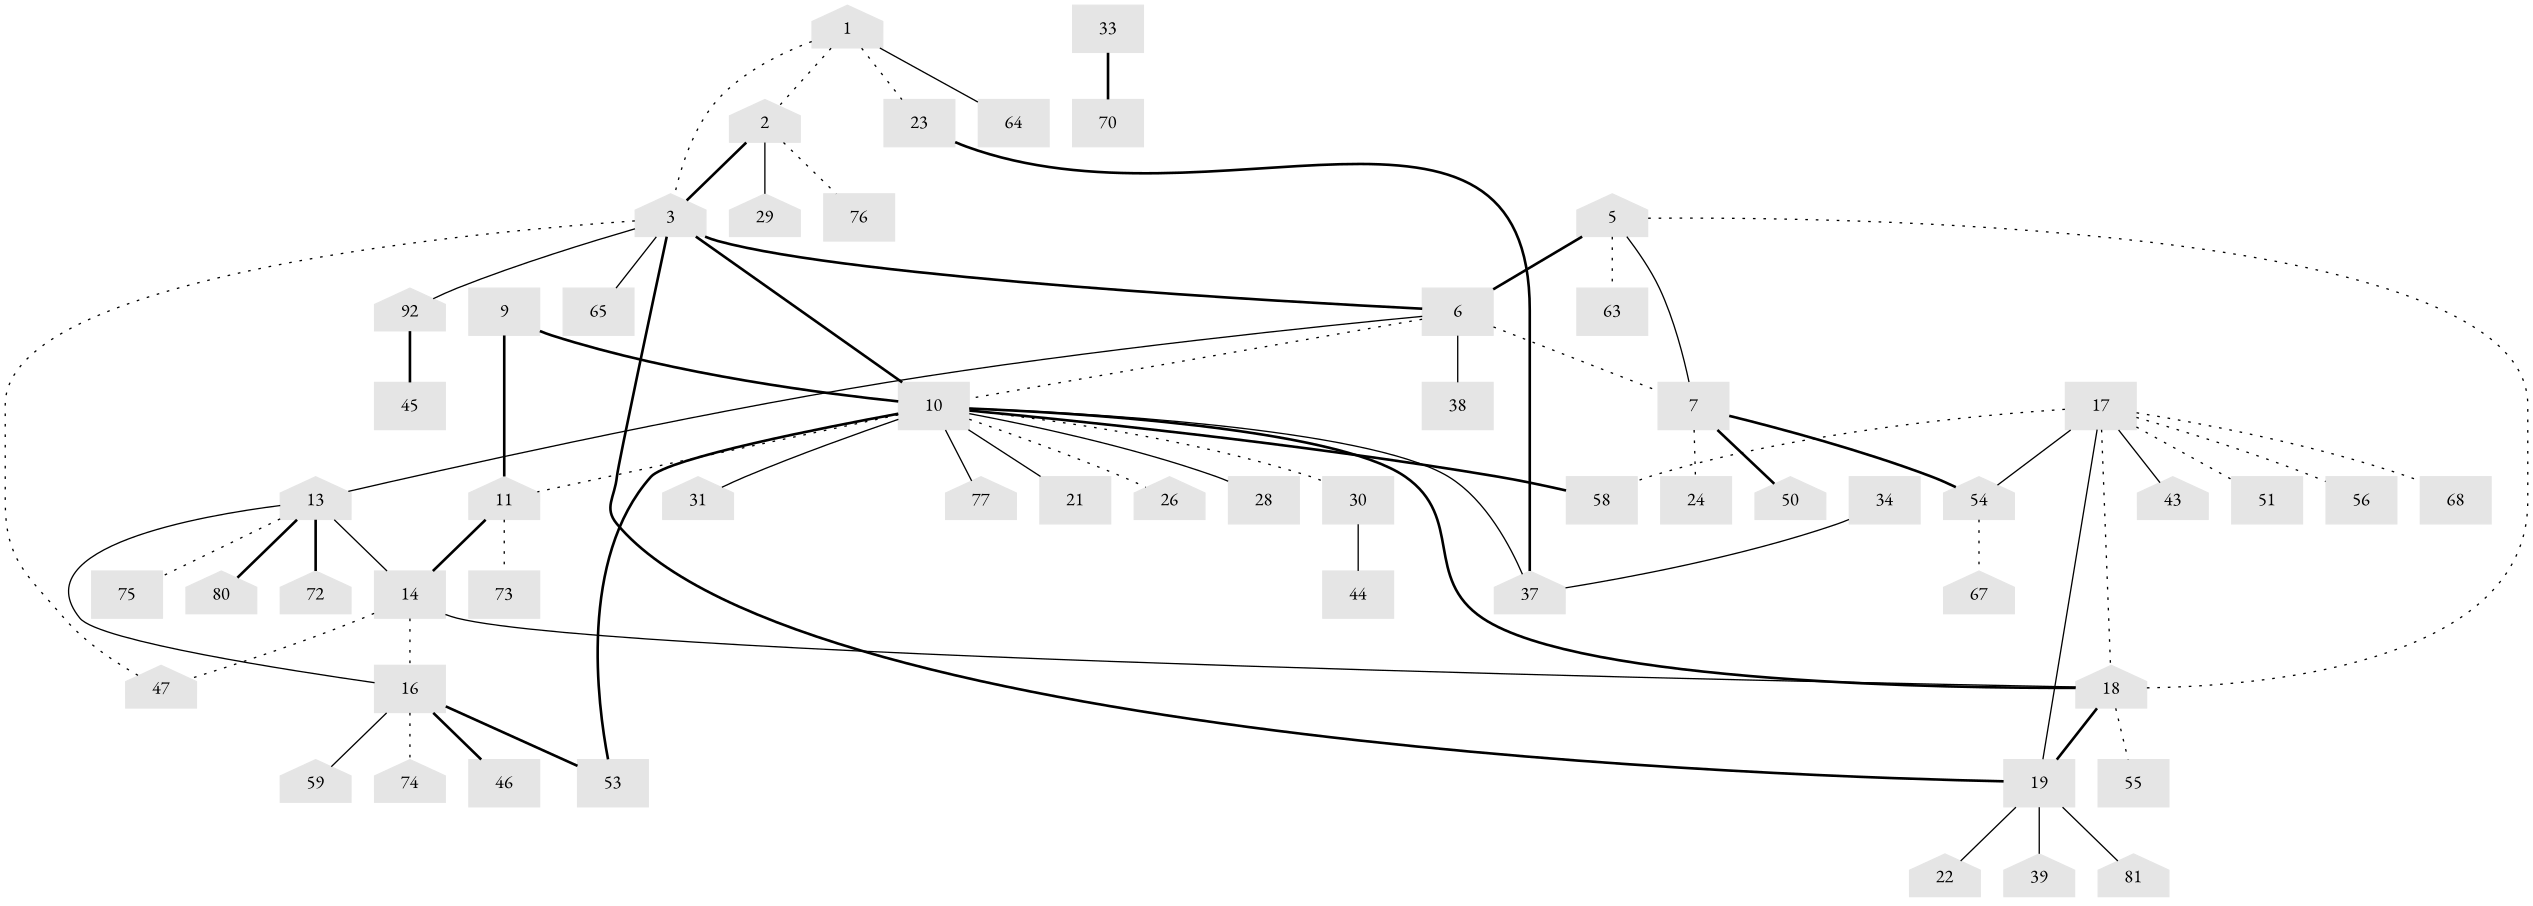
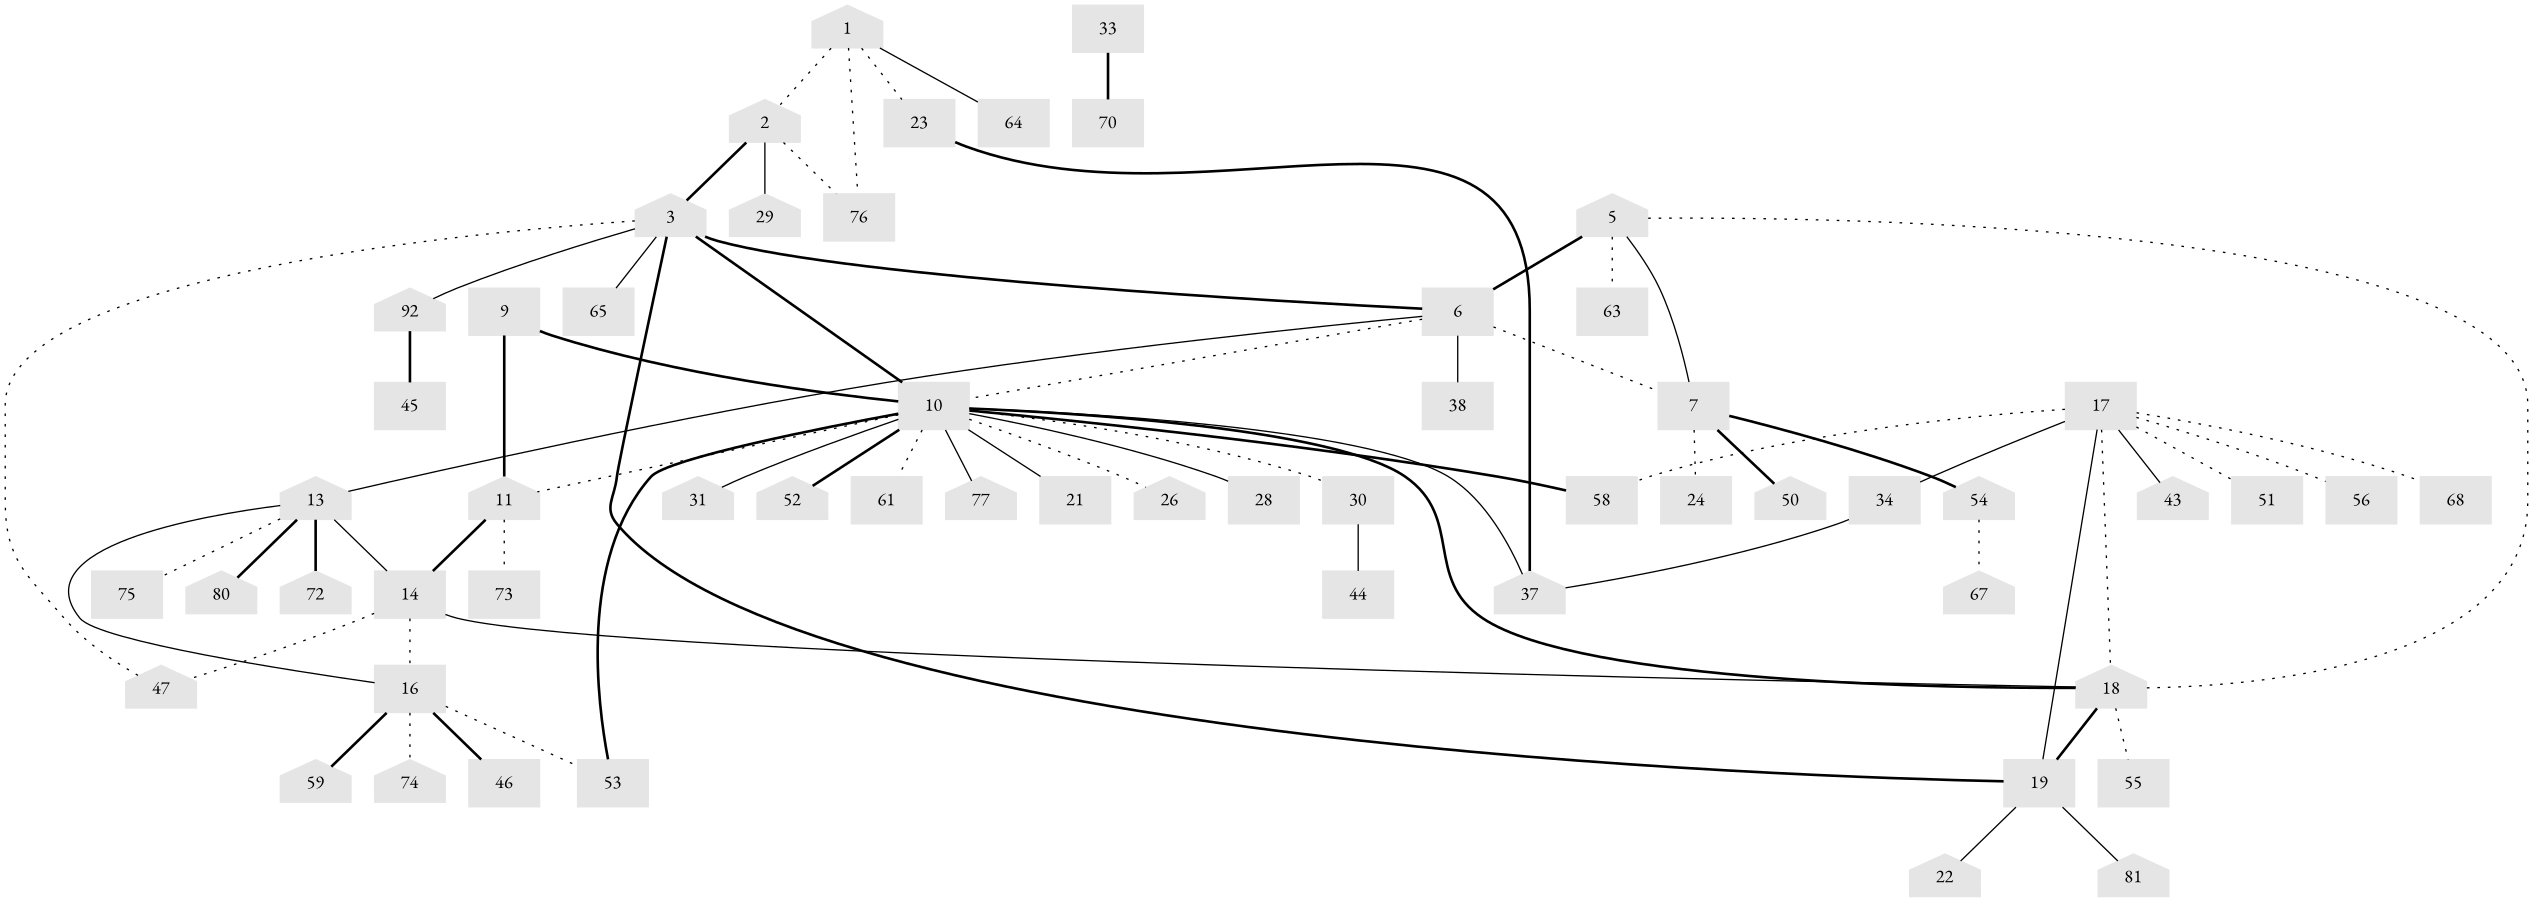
edge "1" -- "3": now "1" -- "76"
edge "17" -- "54": now "17" -- "34"
node "52": added
node "61": added
edge "16" -- "53": style bold -> dotted
edge "16" -- "59": style solid -> bold
node "39": removed
